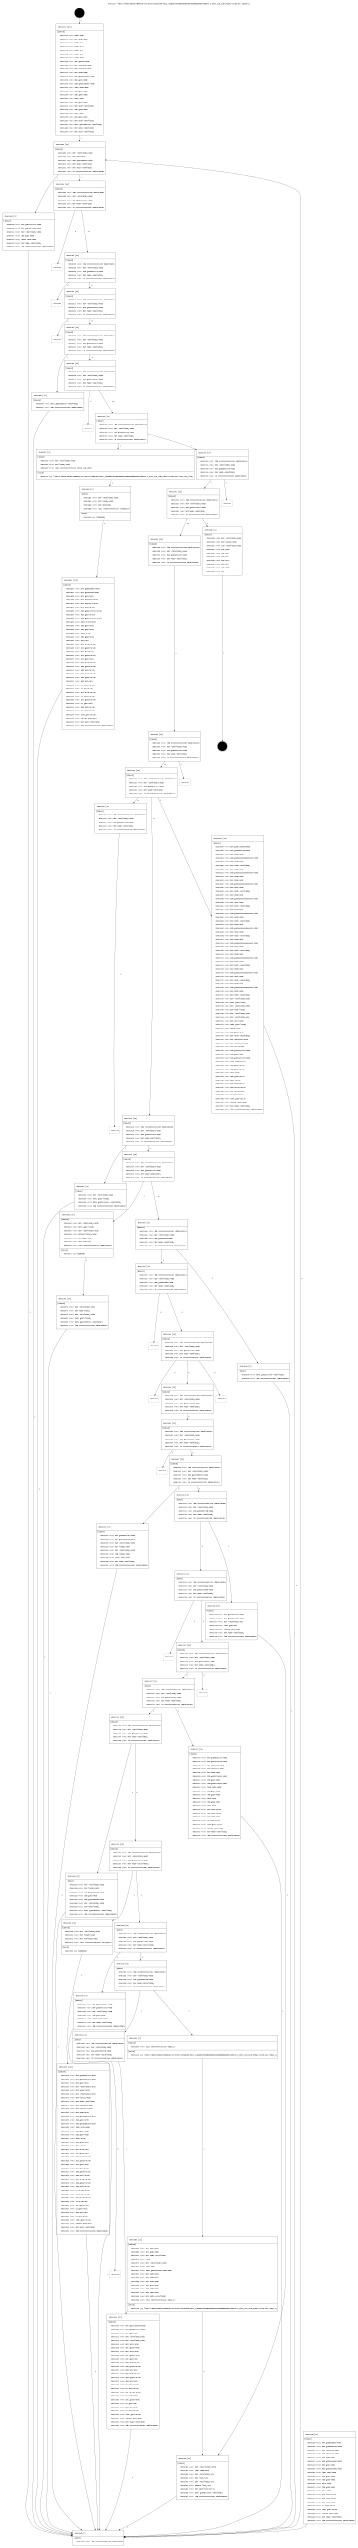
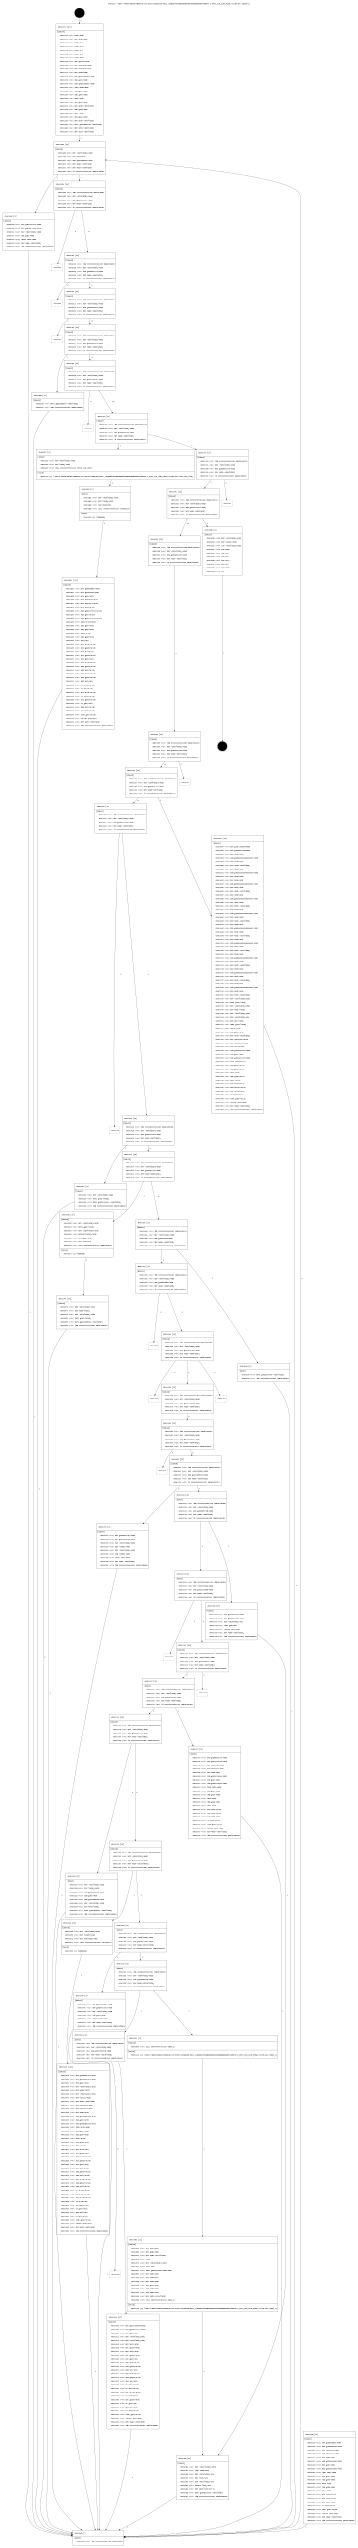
edge "0x4013f0 [28]" -> "0x401428 [28]": now "0x40140c [28]" -> "0x401428 [28]"
